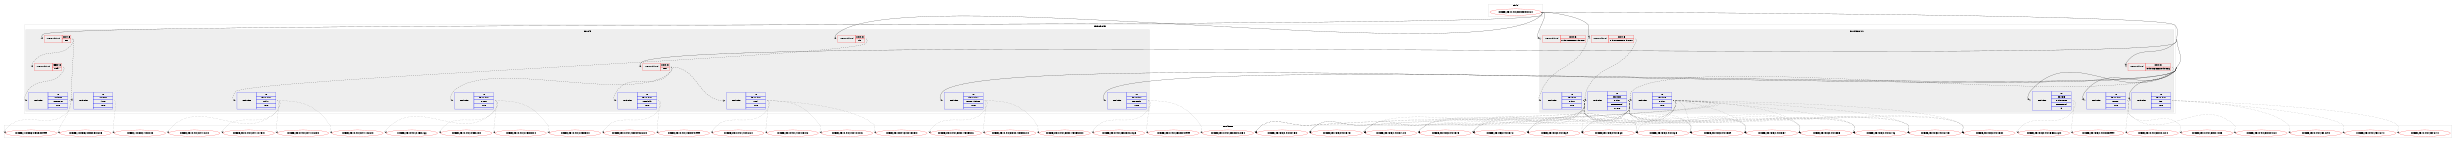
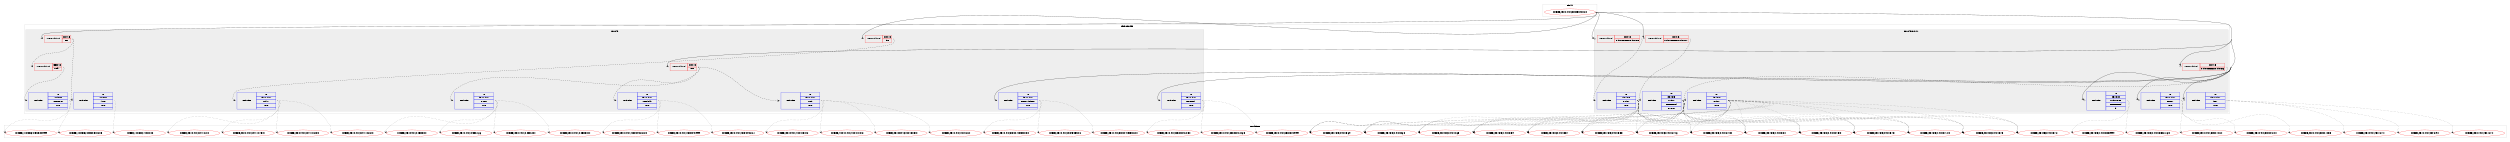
node "portage://dev-python/matplotlib-2.2.4": added
node "portage://dev-python/mock-1.0.1-r2": label "portage://dev-python/mock-1.0.1-r2" -> "portage://mock-python/mock-1.0.1-r2"
node "portage://dev-python/astropy-helpers-1.2": label "portage://dev-python/astropy-helpers-1.2" -> "portage://dev-python/doc-helpers-1.2"
